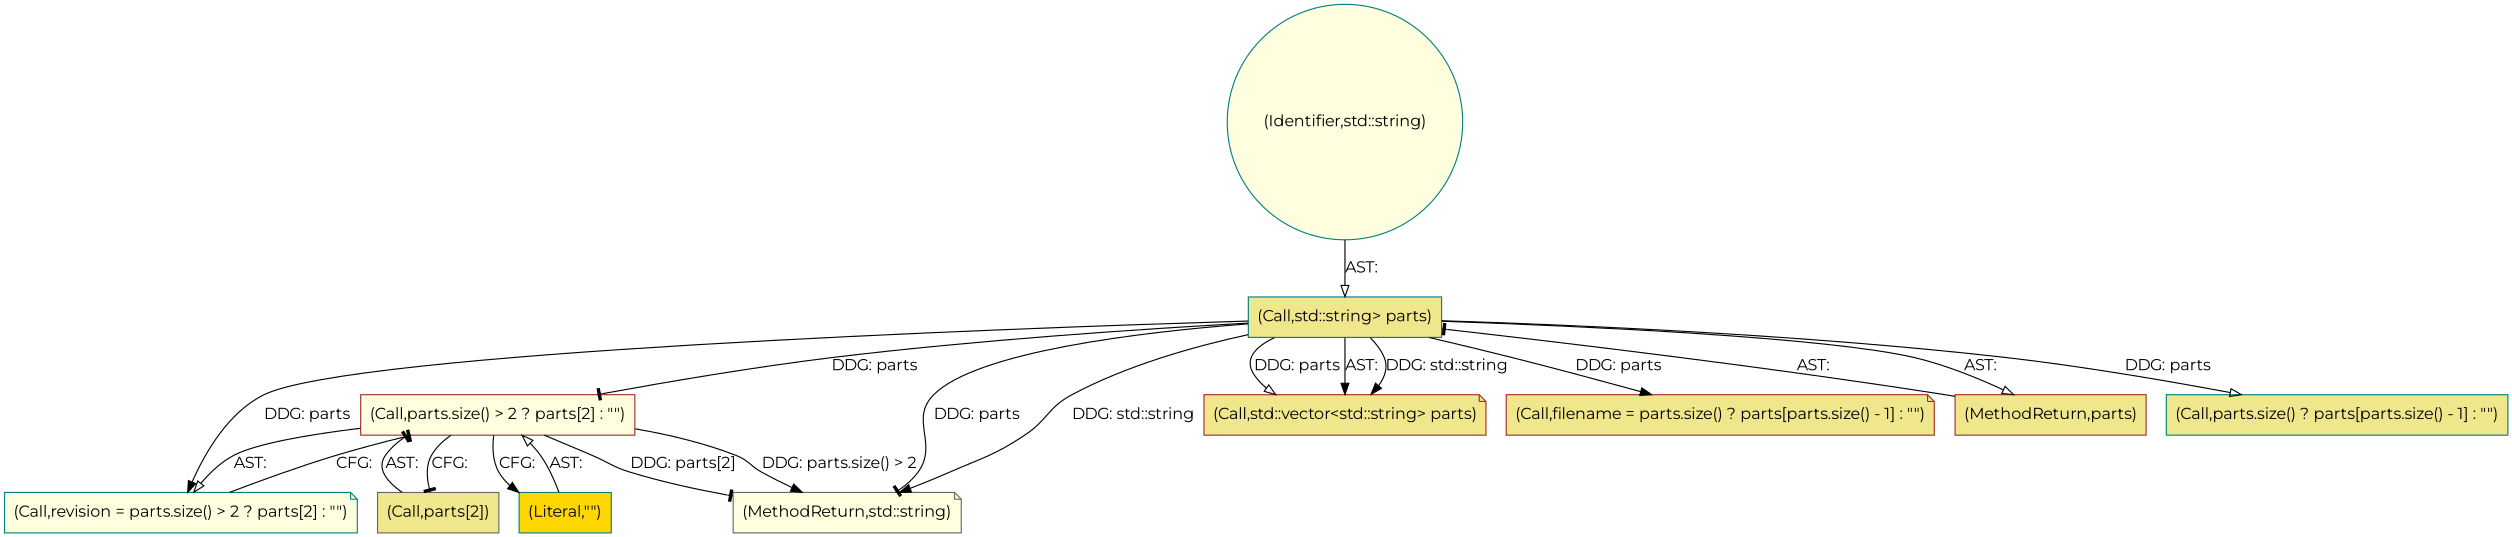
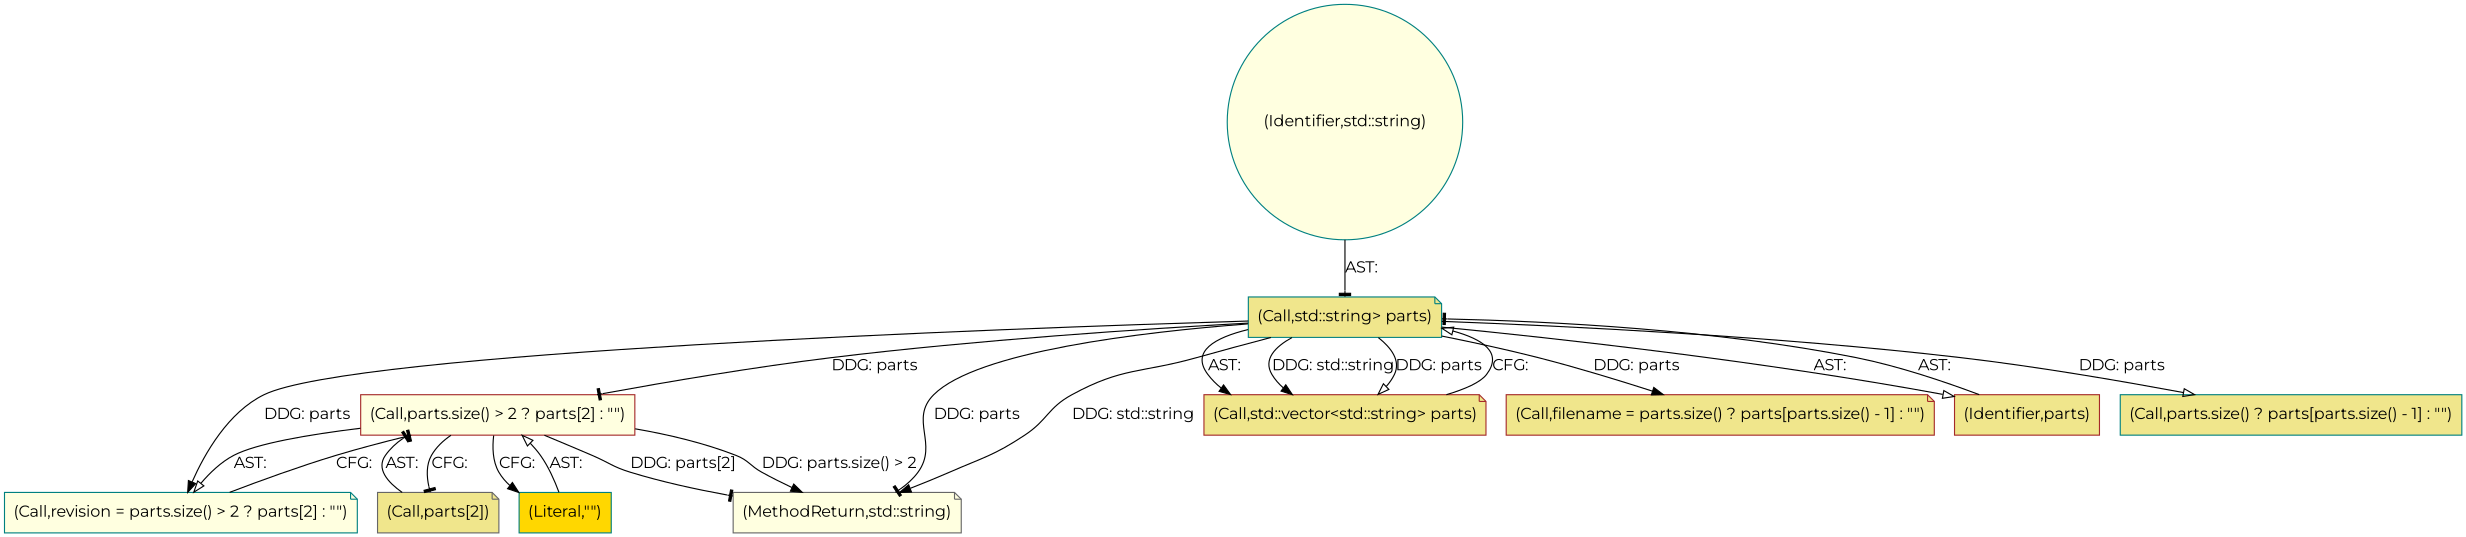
edge "(Identifier,std::string)" -> "(Call,std::string> parts)": arrowhead onormal -> tee
node "(Call,std::string> parts)": shape box -> note
edge "(Call,std::vector<std::string> parts)" -> "(Call,std::string> parts)": added, label "CFG:"
node "(MethodReturn,parts)": label "(MethodReturn,parts)" -> "(Identifier,parts)"
node "(Call,parts[2])": shape box -> note
